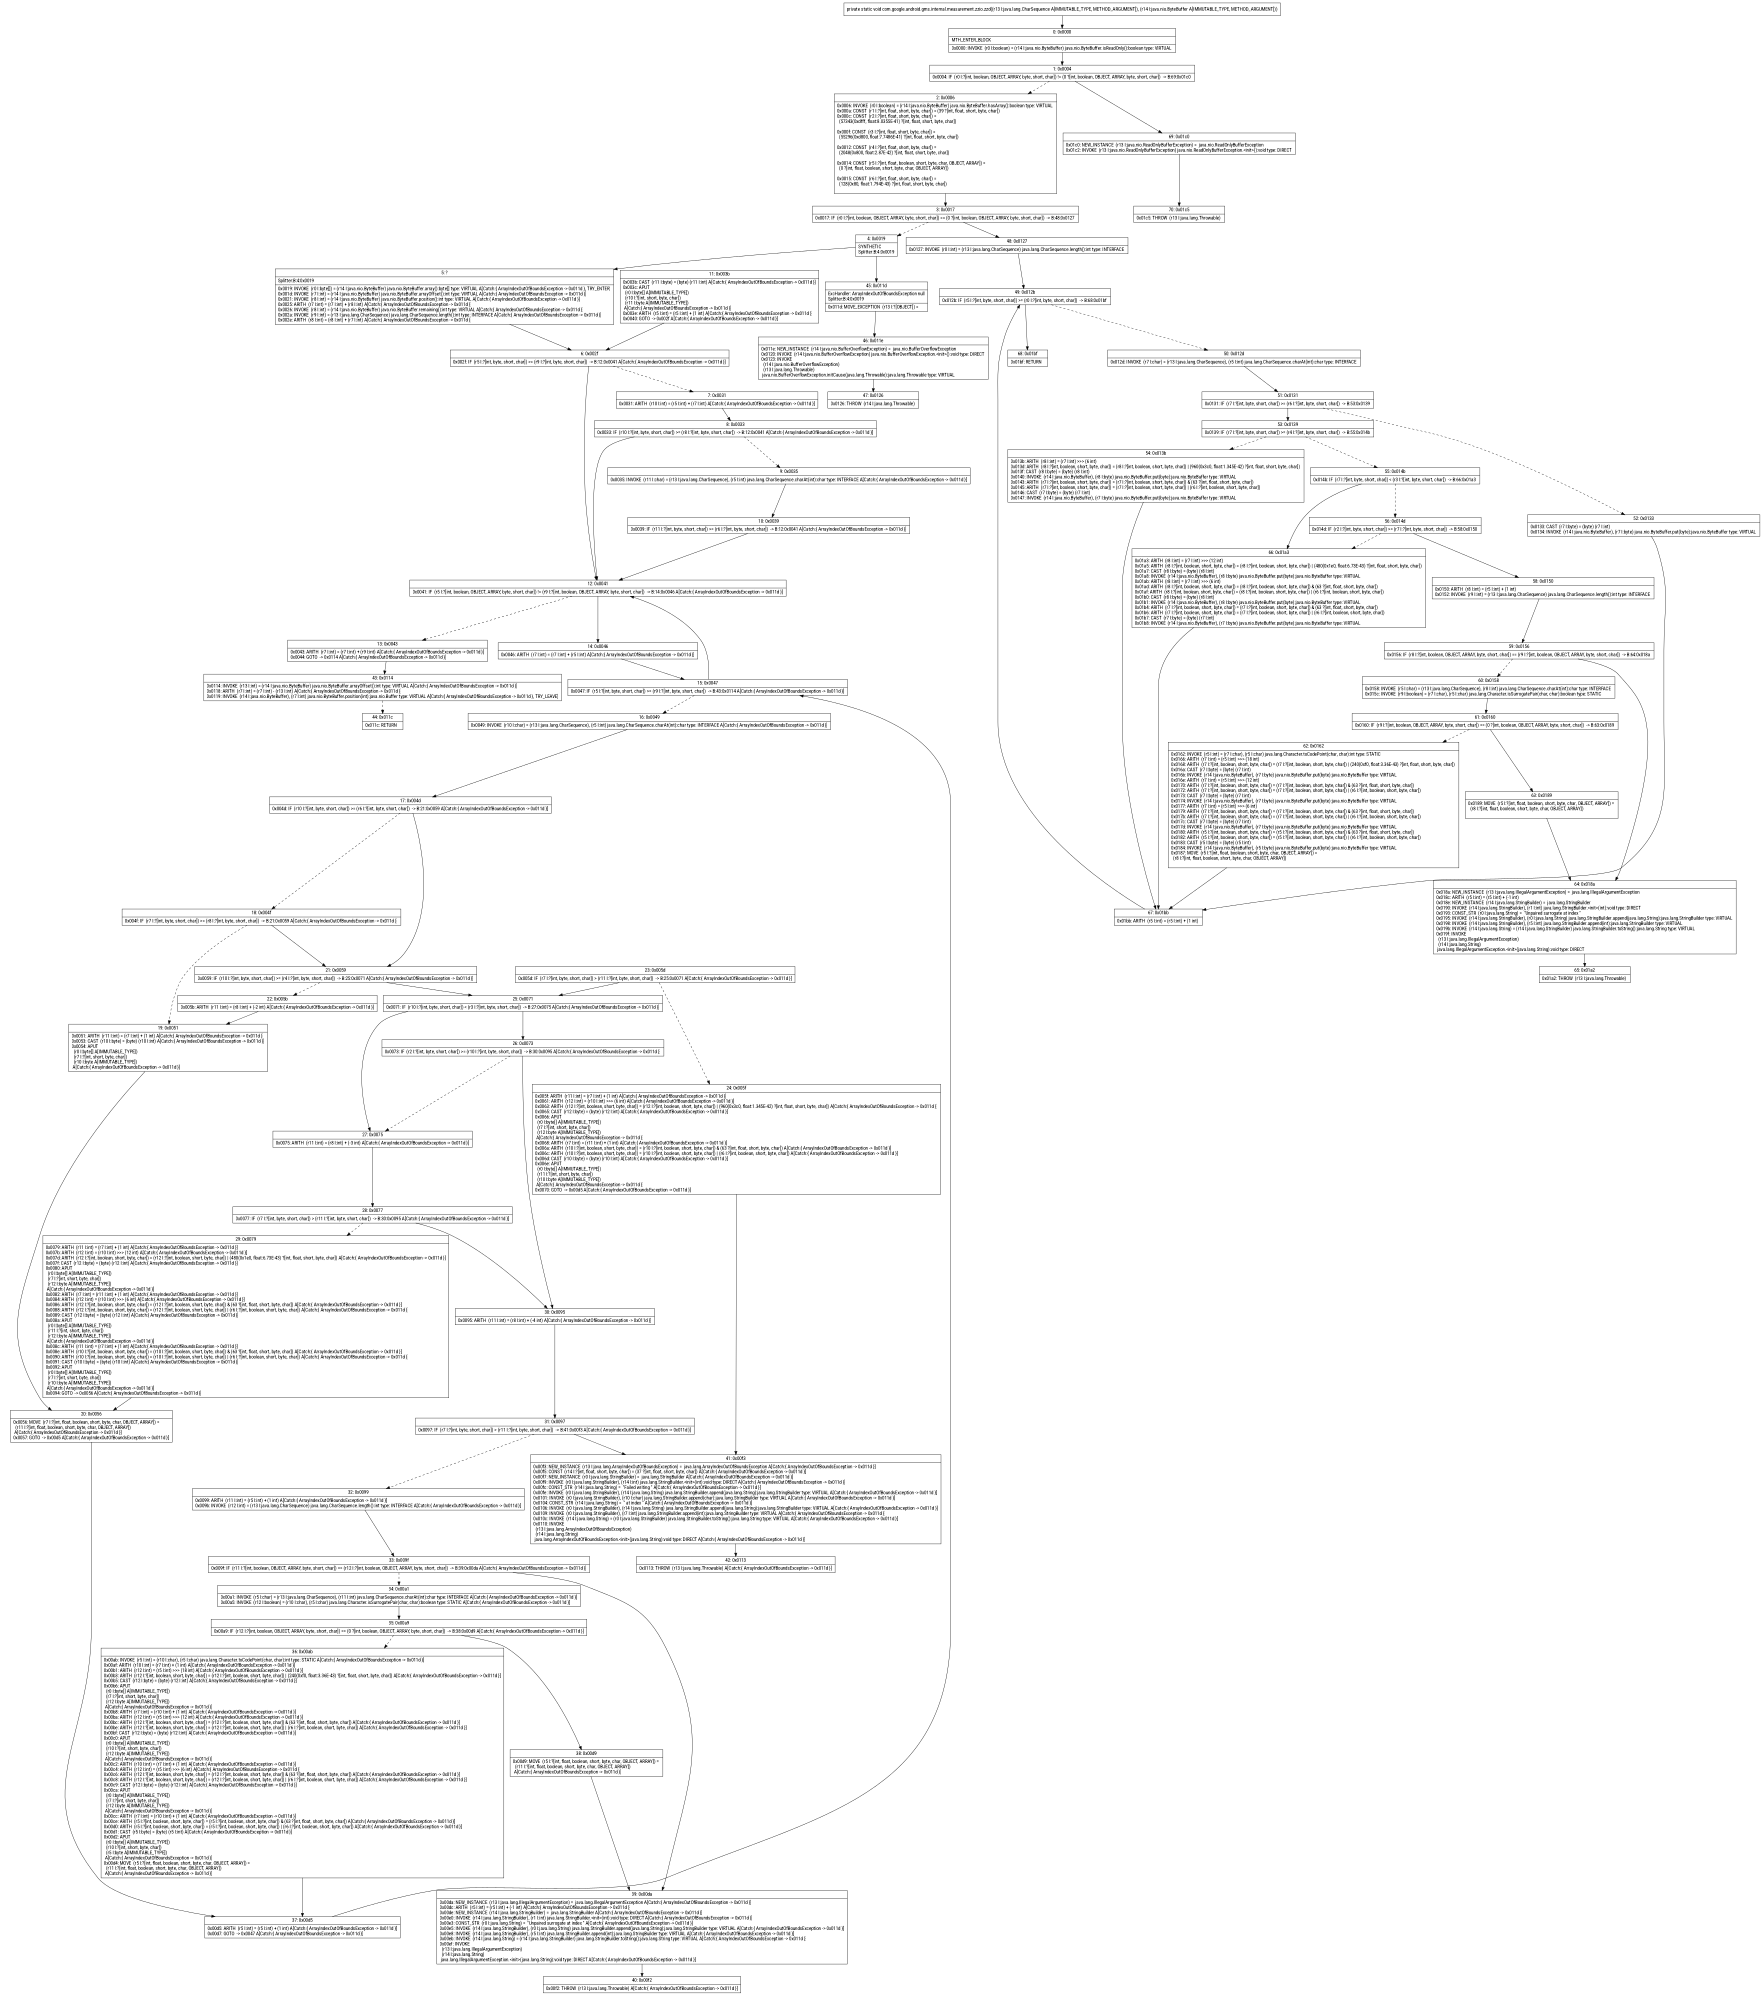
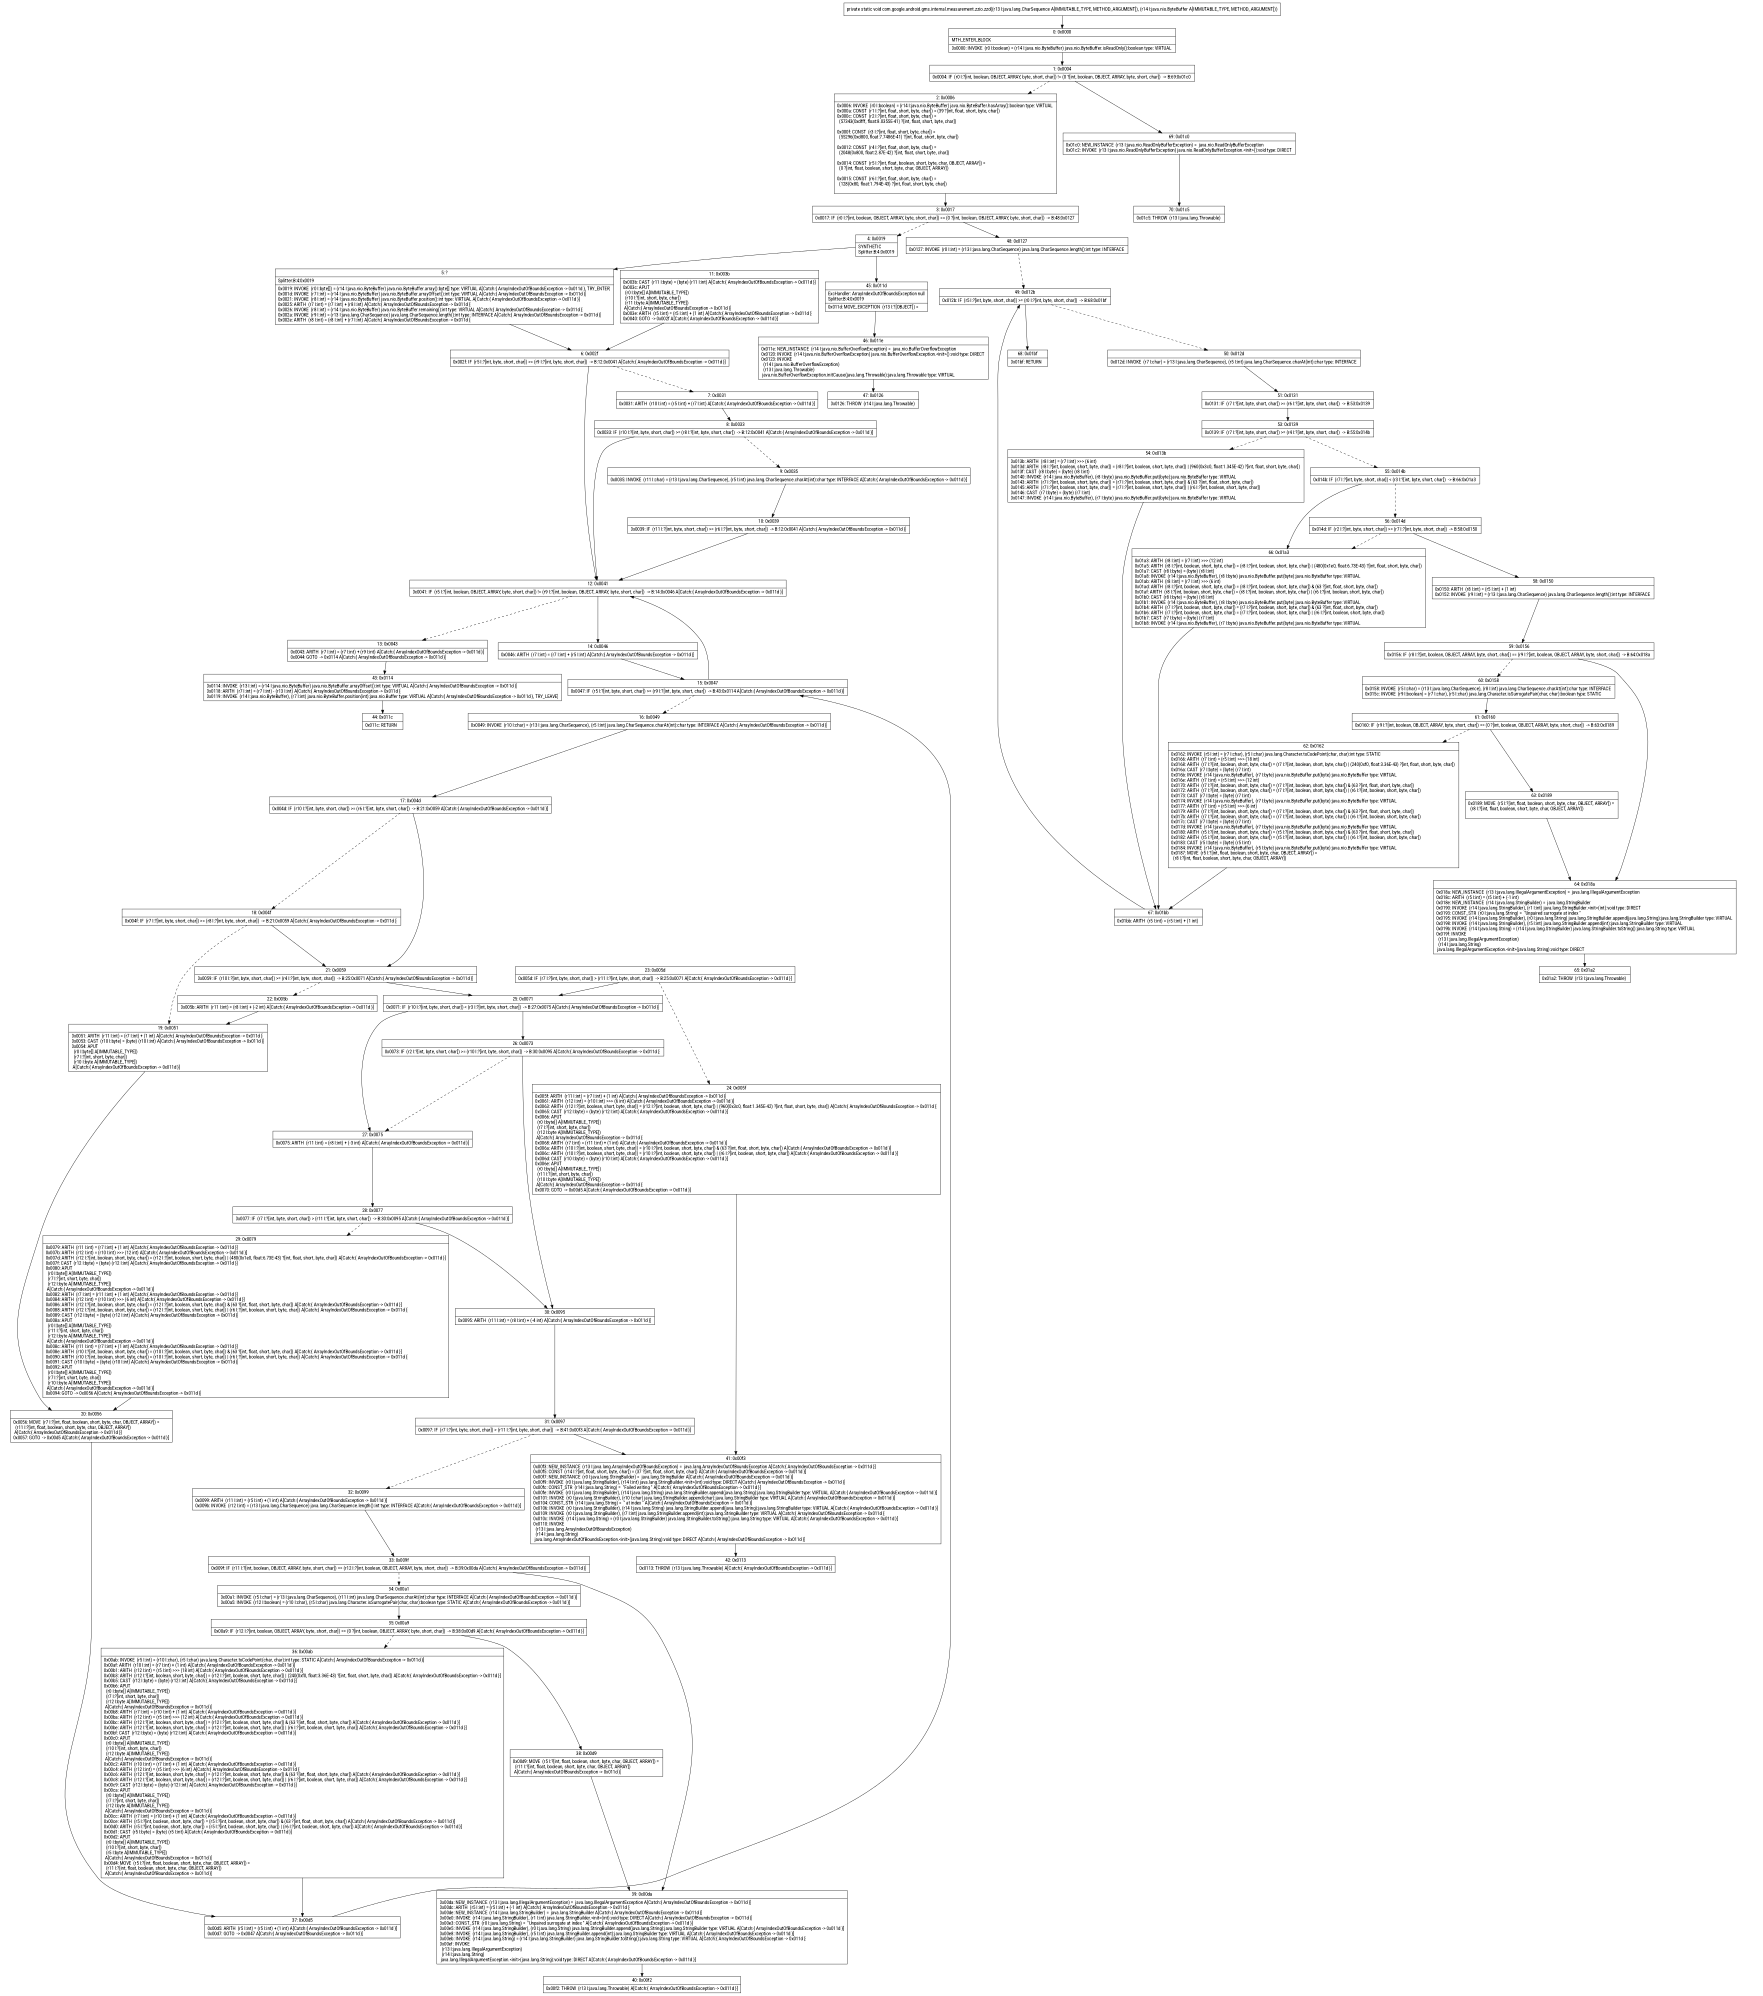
edge "48: 0x0127" -> "49: 0x012b": style solid -> dashed
node "52: 0x0133": removed
edge "43: 0x0114" -> "44: 0x011c": style dashed -> solid
